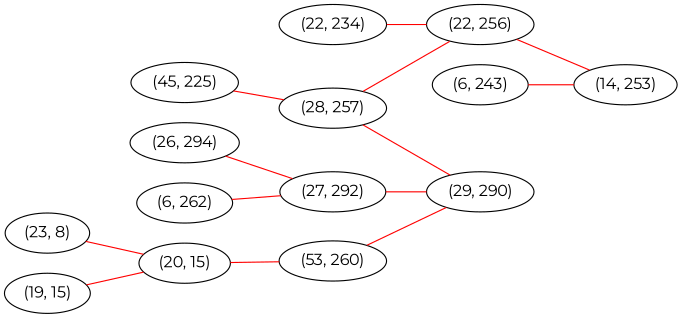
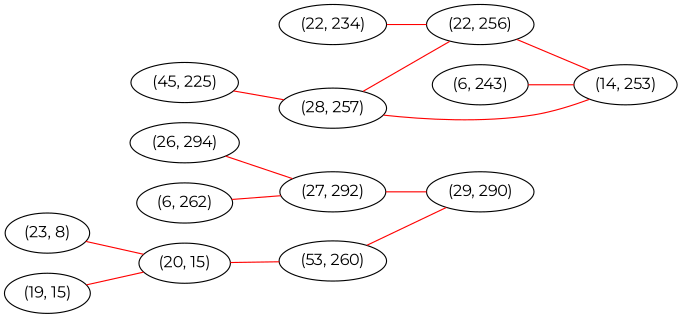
edge "(28, 257)" -- "(29, 290)": now "(28, 257)" -- "(14, 253)"
